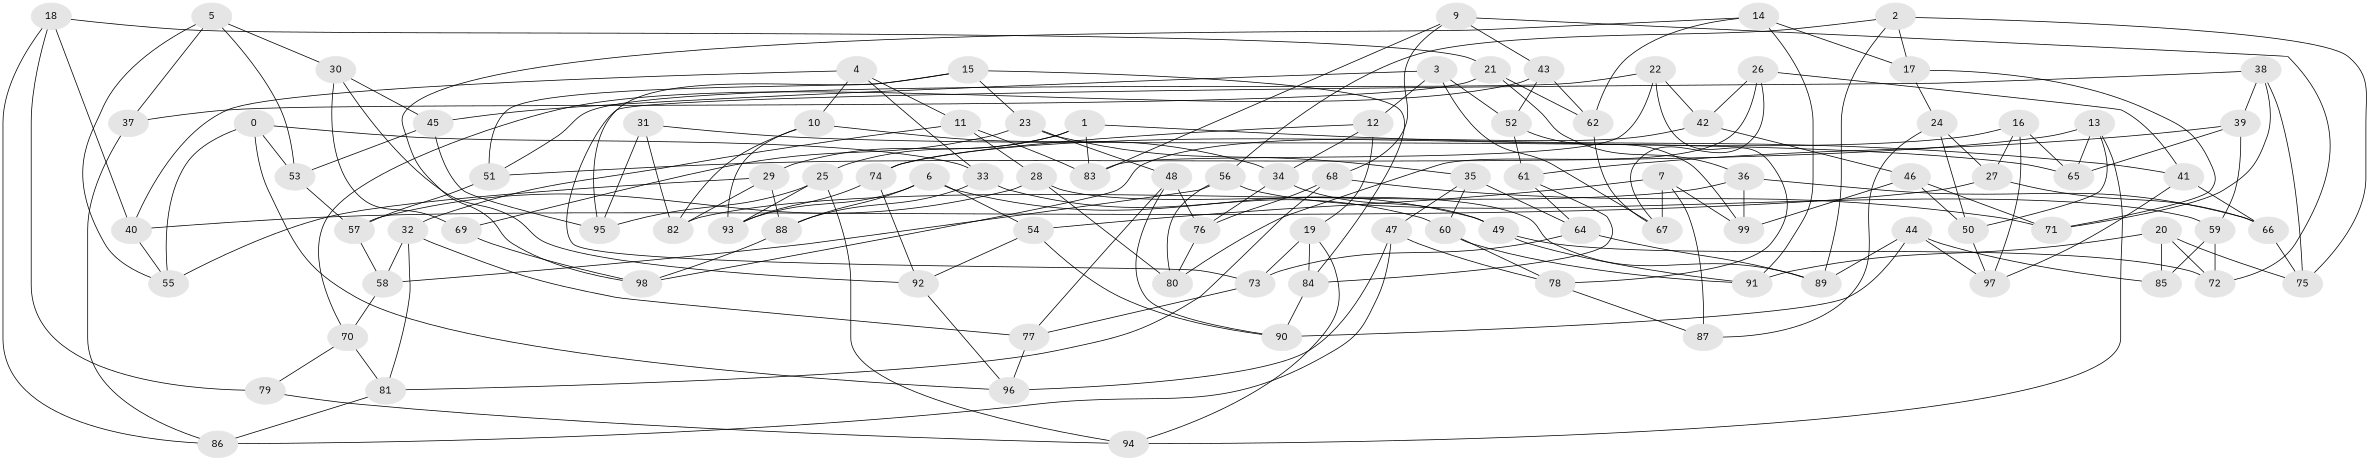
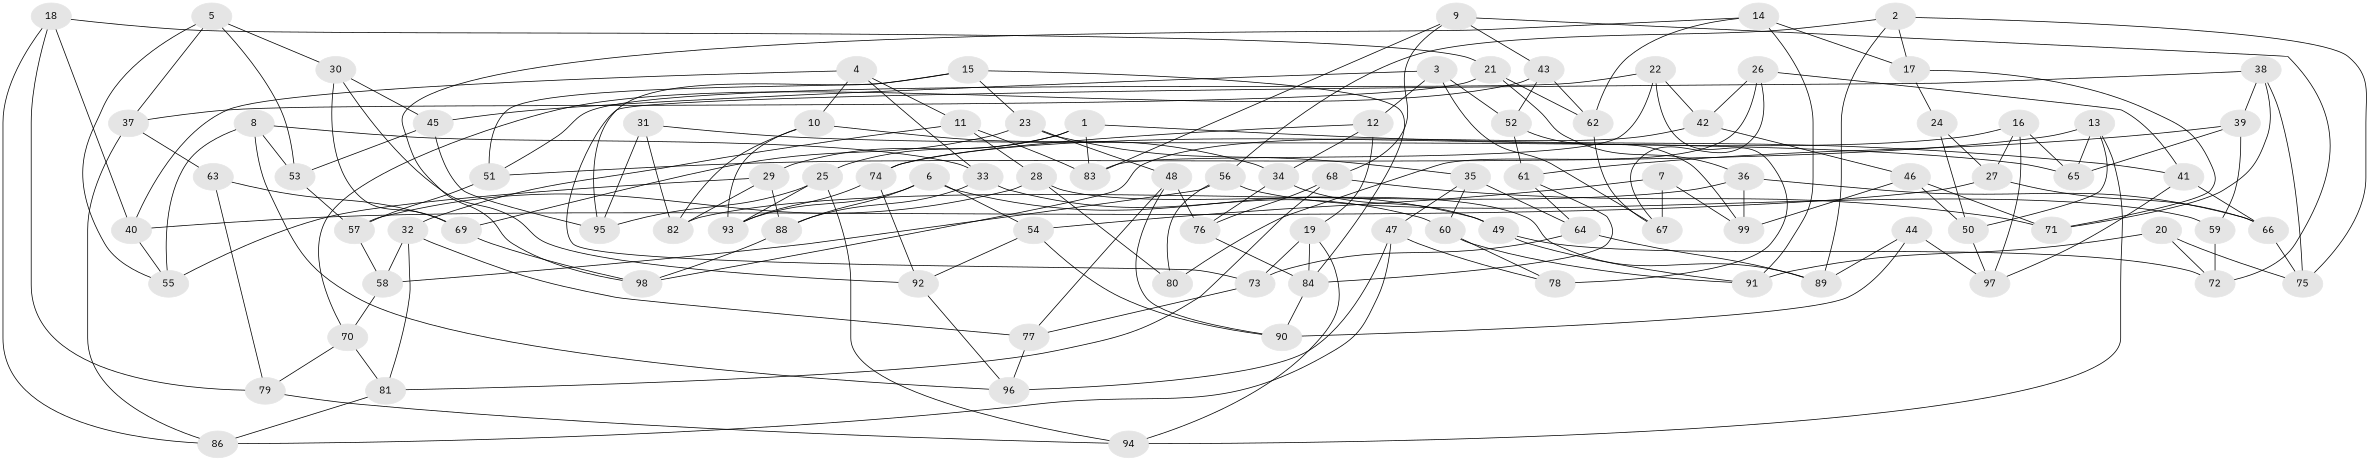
node "0": label "0" -> "8"
node "63": added
edge "76" -- "80": now "76" -- "84"
node "85": removed
node "87": removed
